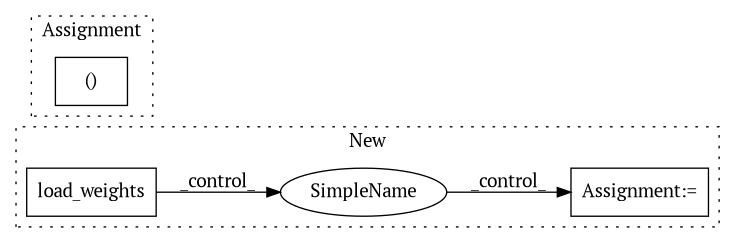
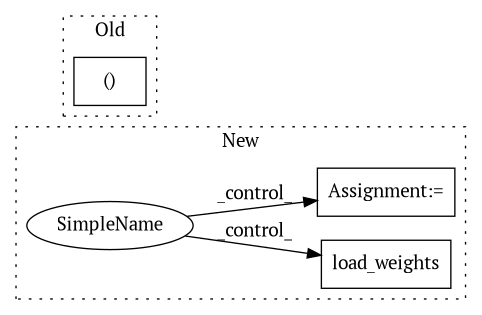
cluster "Assignment": label "Assignment" -> "Old"
edge "load_weights" -> "SimpleName": reversed
